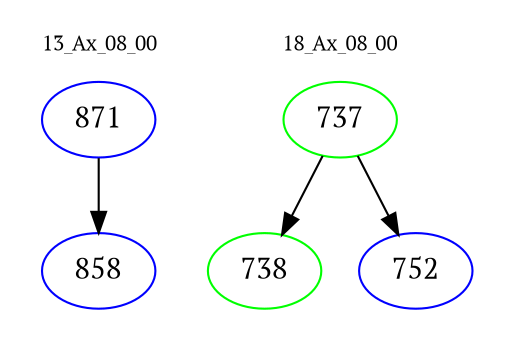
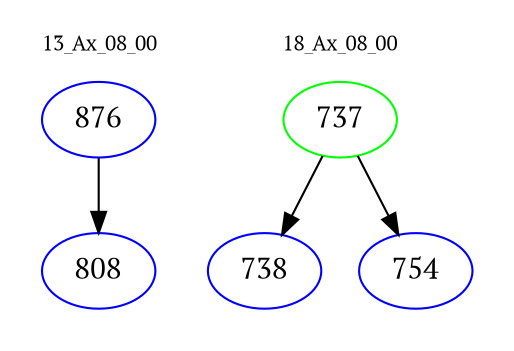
node "871": label "871" -> "876"
node "858": label "858" -> "808"
node "738": color green -> blue
node "752": label "752" -> "754"
